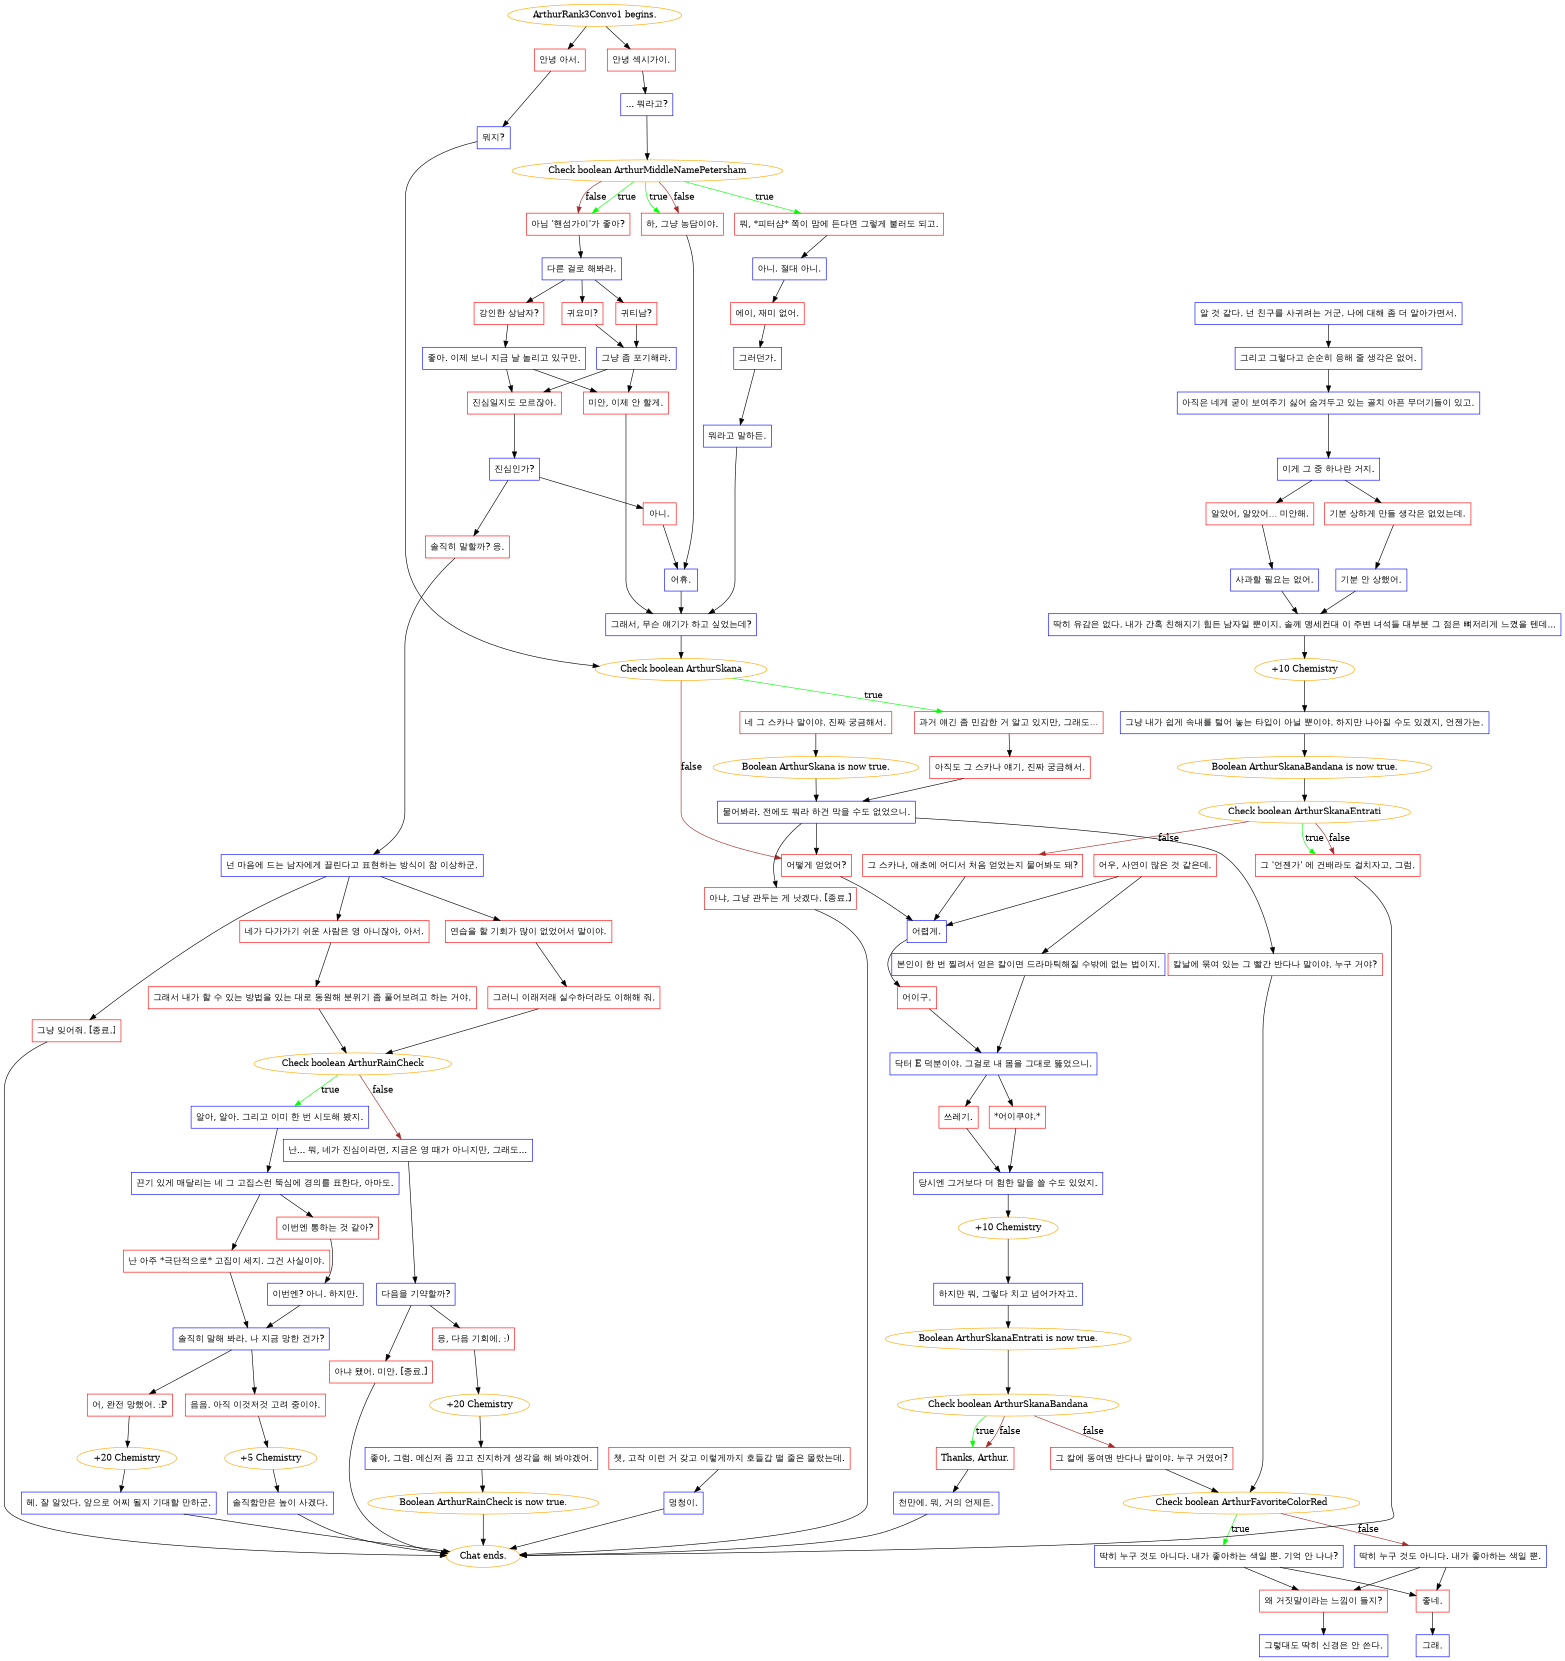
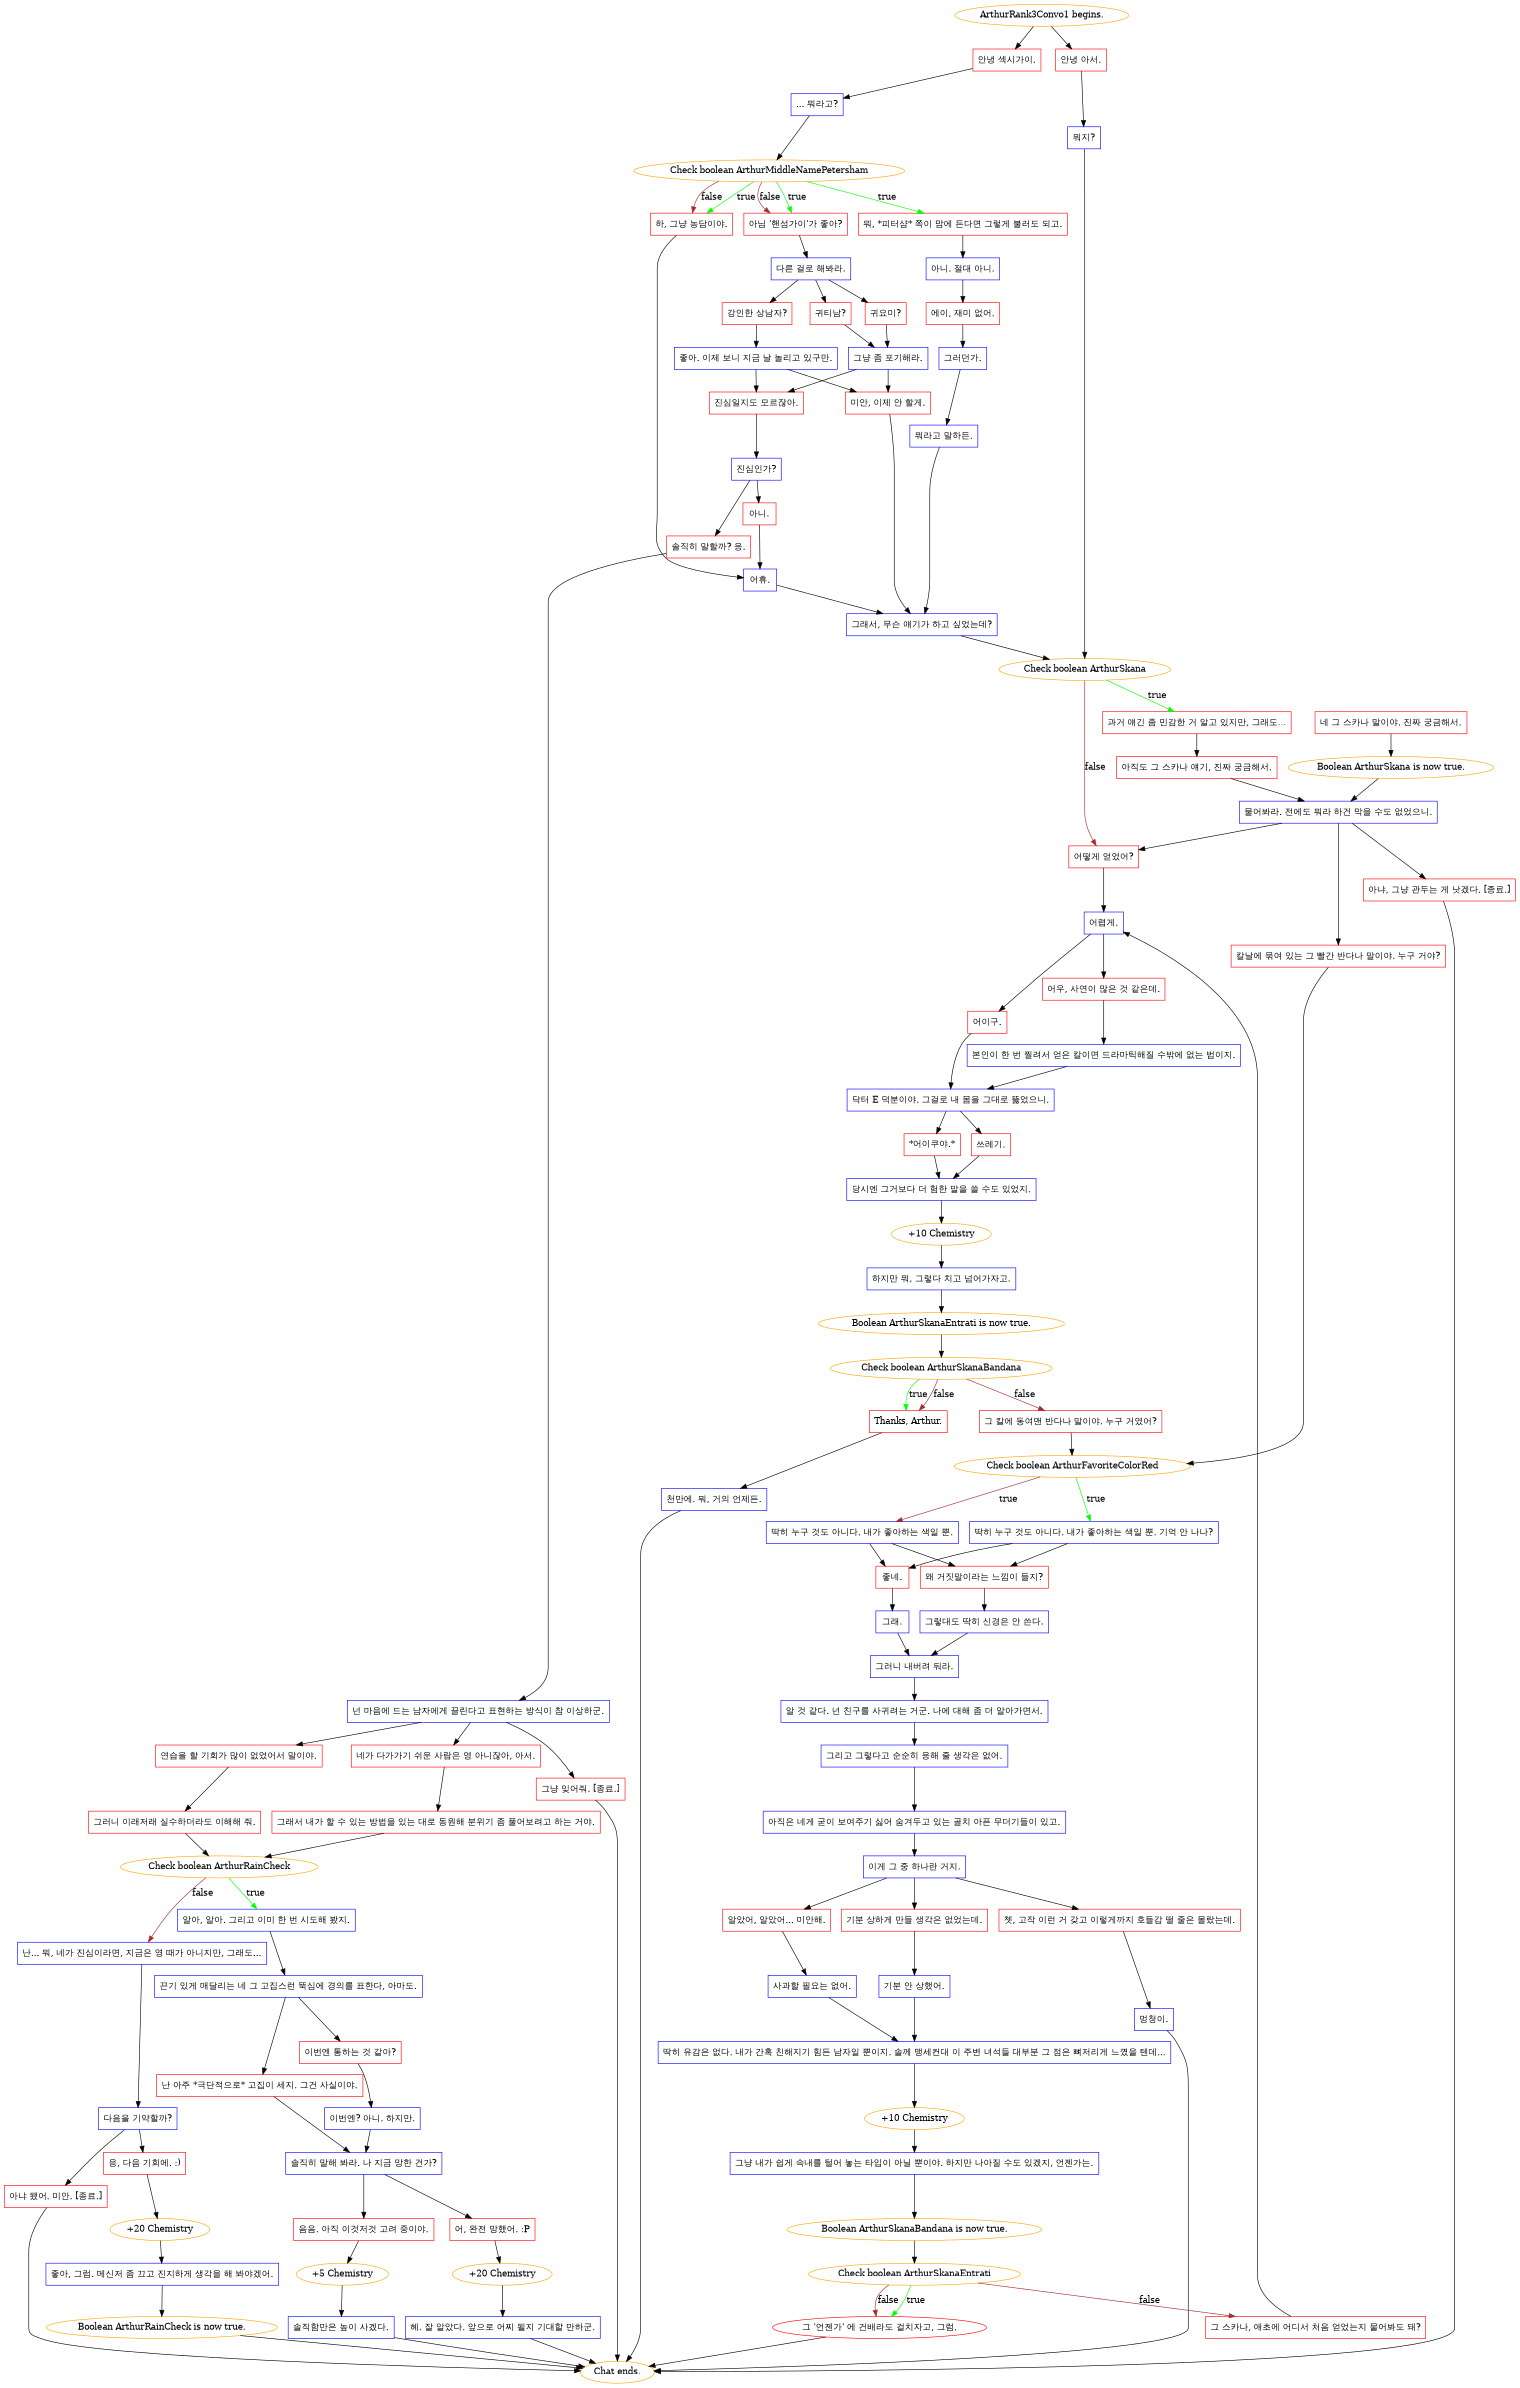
node "그 '언젠가' 에 건배라도 걸치자고, 그럼.": shape box -> ellipse
edge "어우, 사연이 많은 것 같은데." -> "어렵게.": reversed
edge "Check boolean ArthurFavoriteColorRed" -> "딱히 누구 것도 아니다. 내가 좋아하는 색일 뿐.": label "false" -> "true"
node "그러니 내버려 둬라.": added
edge "이게 그 중 하나란 거지." -> "쳇, 고작 이런 거 갖고 이렇게까지 호들갑 떨 줄은 몰랐는데.": added
